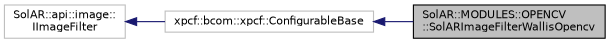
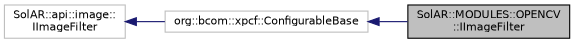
node "xpcf::bcom::xpcf::ConfigurableBase": label "xpcf::bcom::xpcf::ConfigurableBase" -> "org::bcom::xpcf::ConfigurableBase"
node "SolAR::MODULES::OPENCV ::SolARImageFilterWallisOpencv": label "SolAR::MODULES::OPENCV ::SolARImageFilterWallisOpencv" -> "SolAR::MODULES::OPENCV ::IImageFilter"
